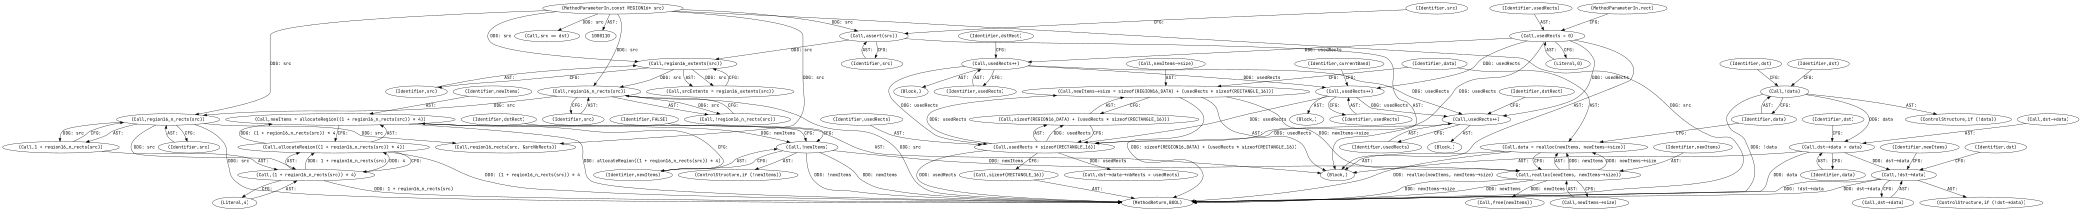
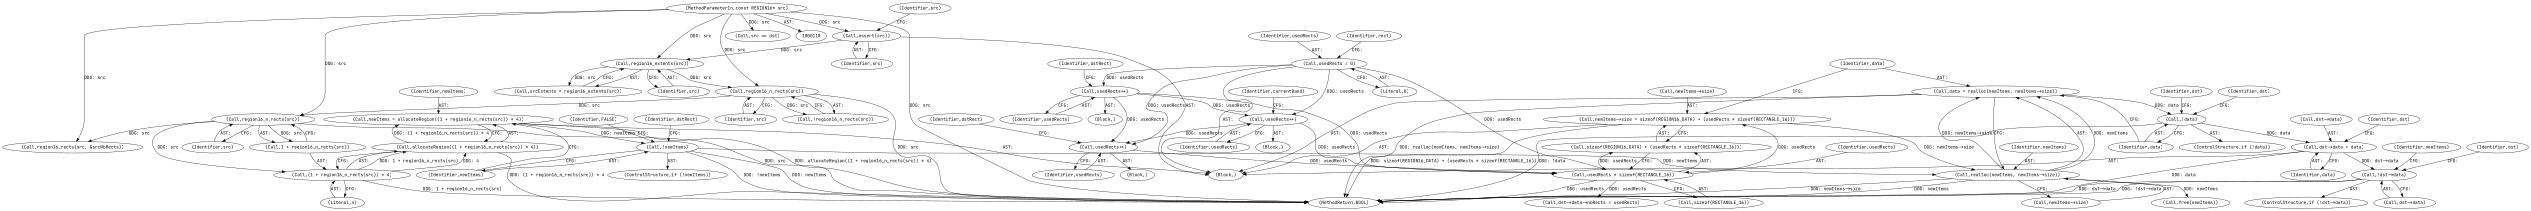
node "(MethodParameterIn,rect)": label "(MethodParameterIn,rect)" -> "(Identifier,rect)"
edge "(Call,data = realloc(newItems, newItems->size))" -> "(Call,!data)": added, label "DDG: data"
edge "(Call,sizeof(RECTANGLE_16))" -> "(MethodReturn,BOOL)": now "(Call,sizeof(RECTANGLE_16))" -> "(Call,usedRects * sizeof(RECTANGLE_16))"
